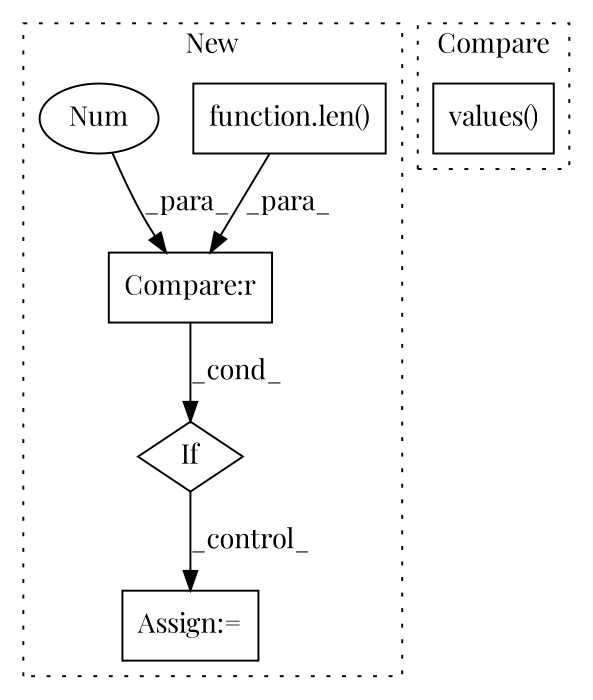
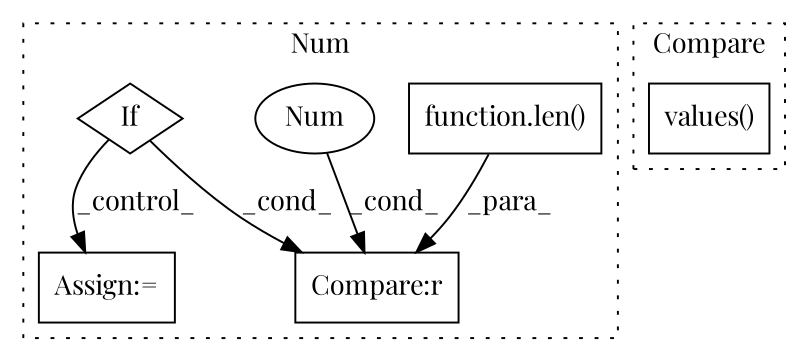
cluster "New": label "New" -> "Num"
edge "Num" -> "Compare:r": label "_para_" -> "_cond_"
edge "Compare:r" -> "If": reversed
